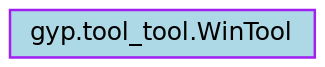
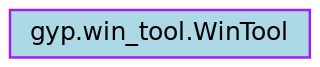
node "gyp.tool_tool.WinTool": label "gyp.tool_tool.WinTool" -> "gyp.win_tool.WinTool"
